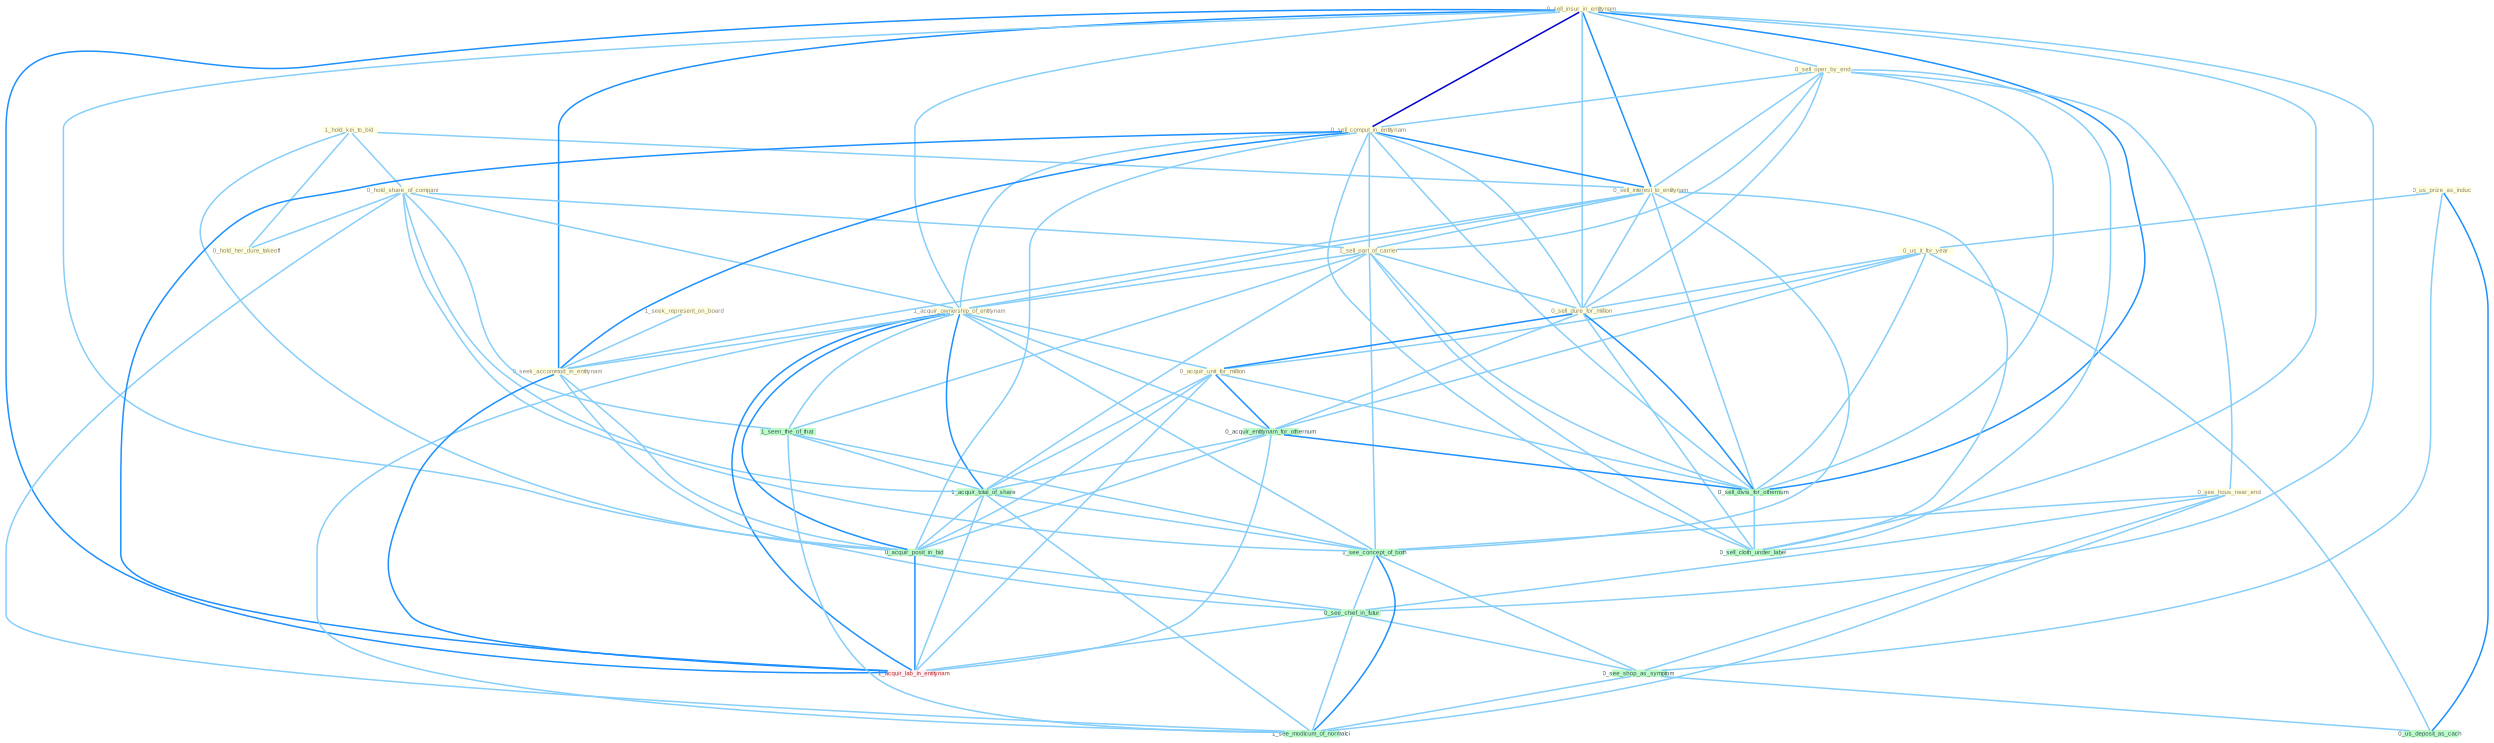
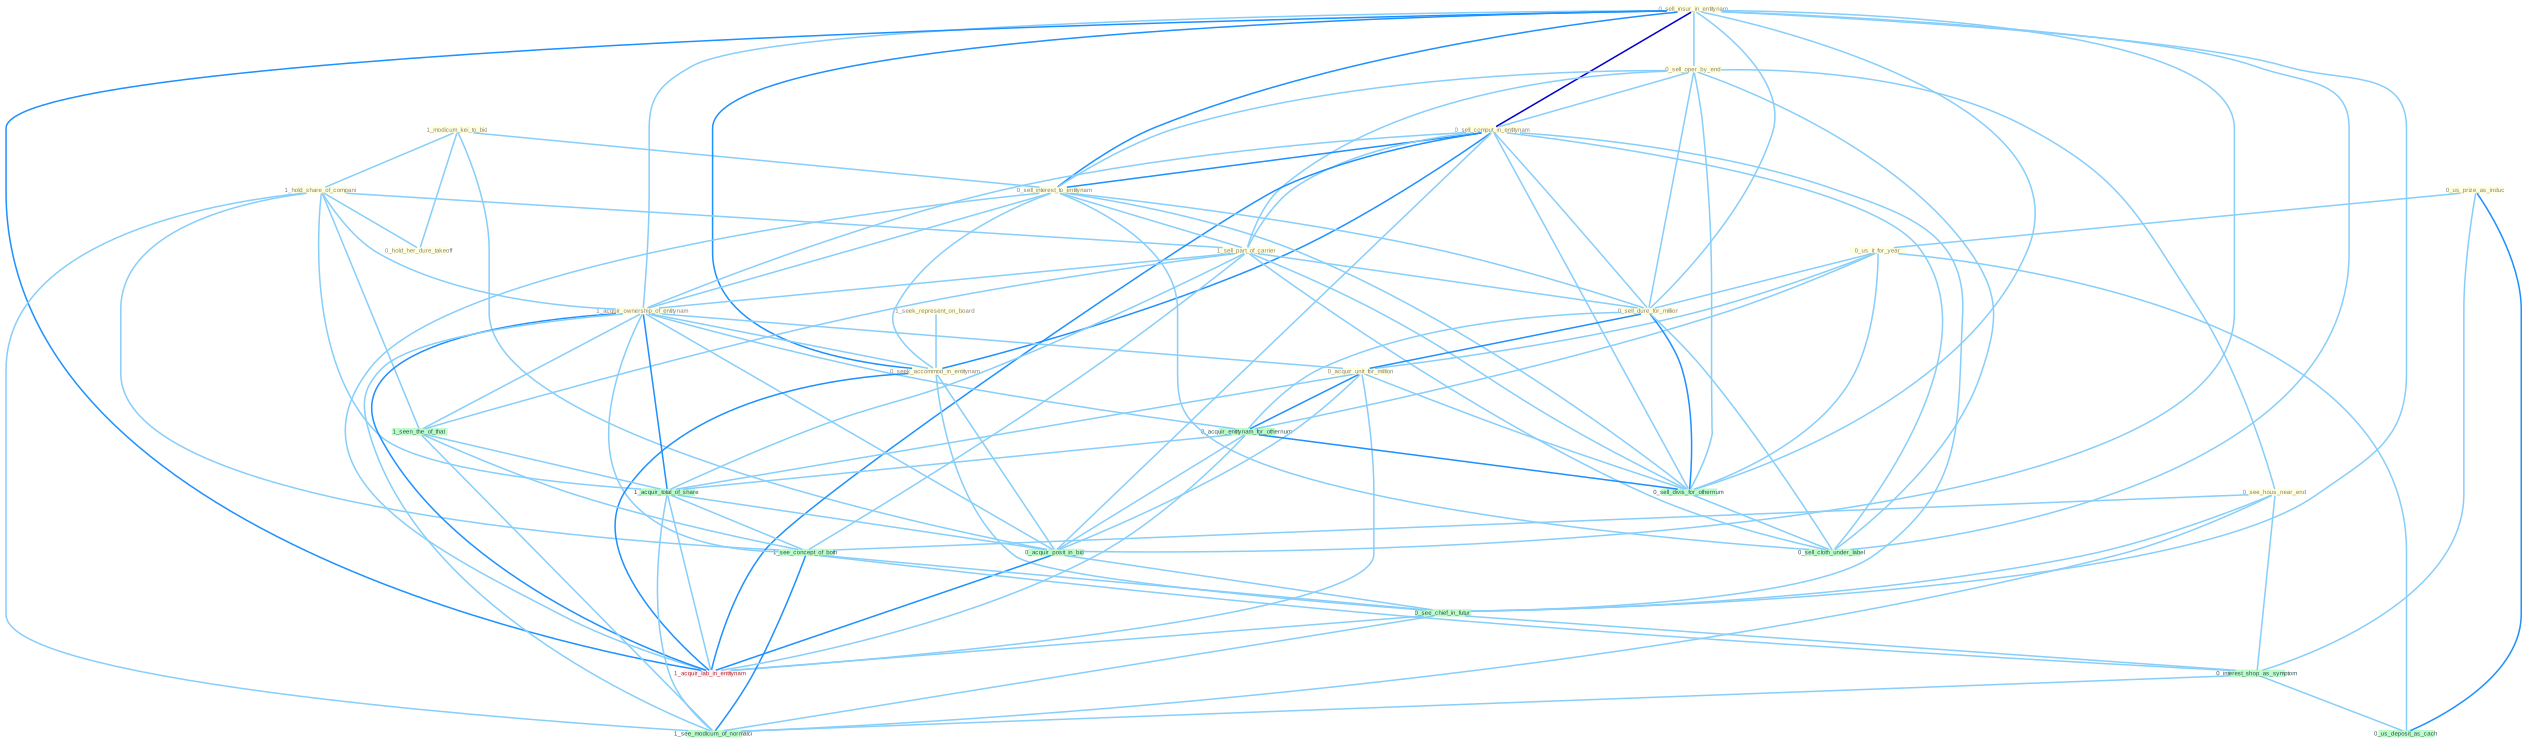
node "1_hold_kei_to_bid": label "1_hold_kei_to_bid" -> "1_modicum_kei_to_bid"
edge "0_sell_insur_in_entitynam" -- "0_sell_divis_for_othernum": color #1e90ff -> #87cefa
node "0_hold_share_of_compani": label "0_hold_share_of_compani" -> "1_hold_share_of_compani"
edge "0_sell_comput_in_entitynam" -- "0_see_chief_in_futur": added
edge "1_acquir_ownership_of_entitynam" -- "0_acquir_posit_in_bid": color #1e90ff -> #87cefa
edge "0_sell_interest_to_entitynam" -- "1_see_concept_of_both": now "0_sell_interest_to_entitynam" -- "1_acquir_lab_in_entitynam"
node "0_see_shop_as_symptom": label "0_see_shop_as_symptom" -> "0_interest_shop_as_symptom"
